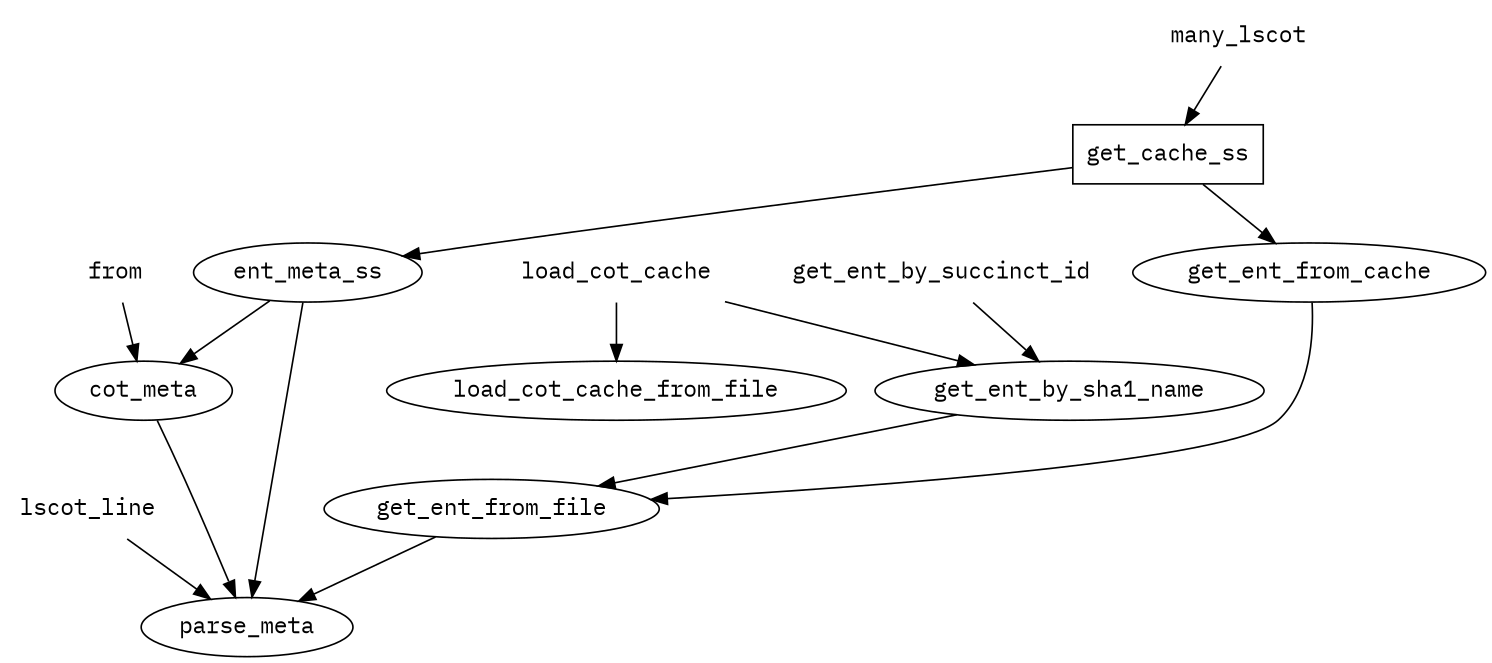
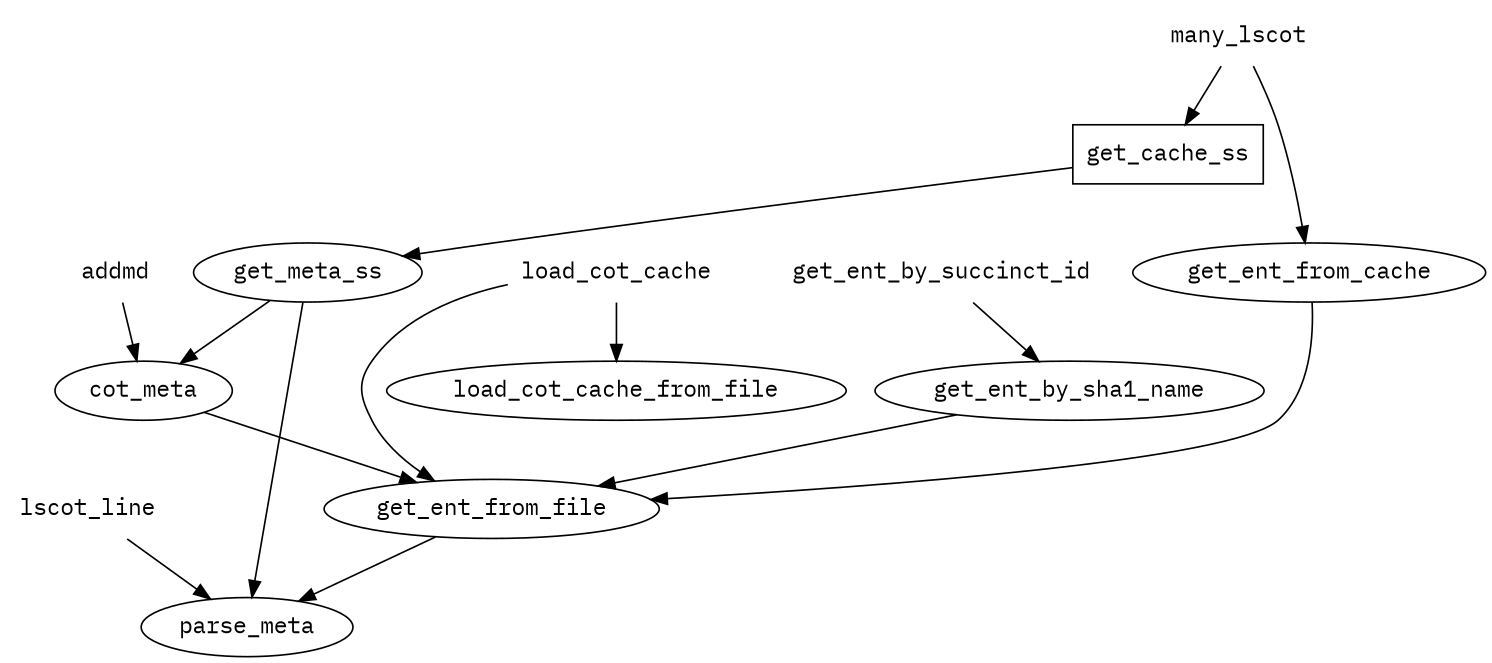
edge "get_cache_ss" -> "get_ent_from_cache": now "many_lscot" -> "get_ent_from_cache"
node "from": label "from" -> "addmd"
node "ent_meta_ss": label "ent_meta_ss" -> "get_meta_ss"
edge "load_cot_cache" -> "get_ent_by_sha1_name": now "load_cot_cache" -> "get_ent_from_file"
edge "cot_meta" -> "parse_meta": now "cot_meta" -> "get_ent_from_file"
